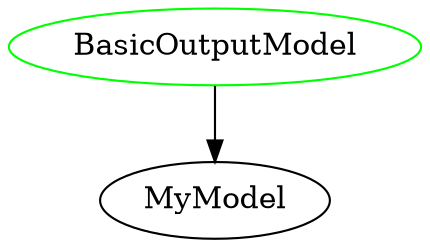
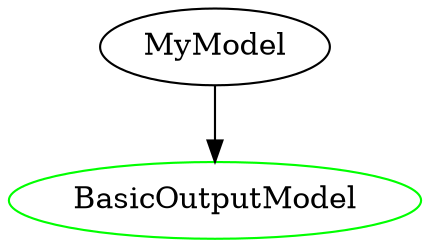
edge "BasicOutputModel" -> "MyModel": reversed
